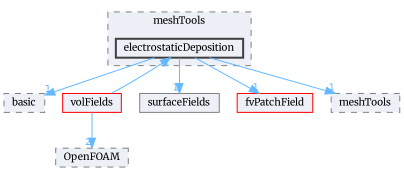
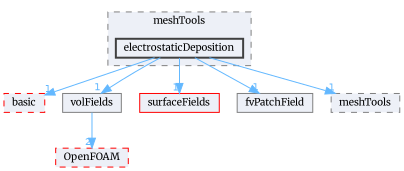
edge "volFields" -> "electrostaticDeposition": reversed
node "basic": color grey50 -> red
node "volFields": color red -> grey50
node "surfaceFields": color grey50 -> red
node "fvPatchField": color red -> grey50
node "OpenFOAM": color grey50 -> red
